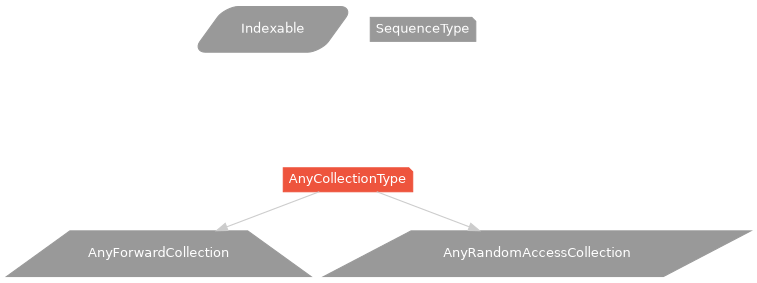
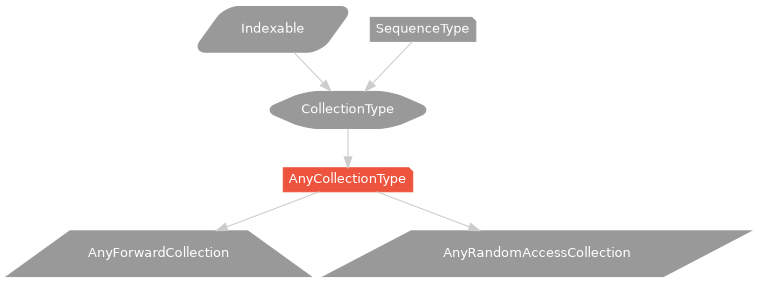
node "CollectionType": added
